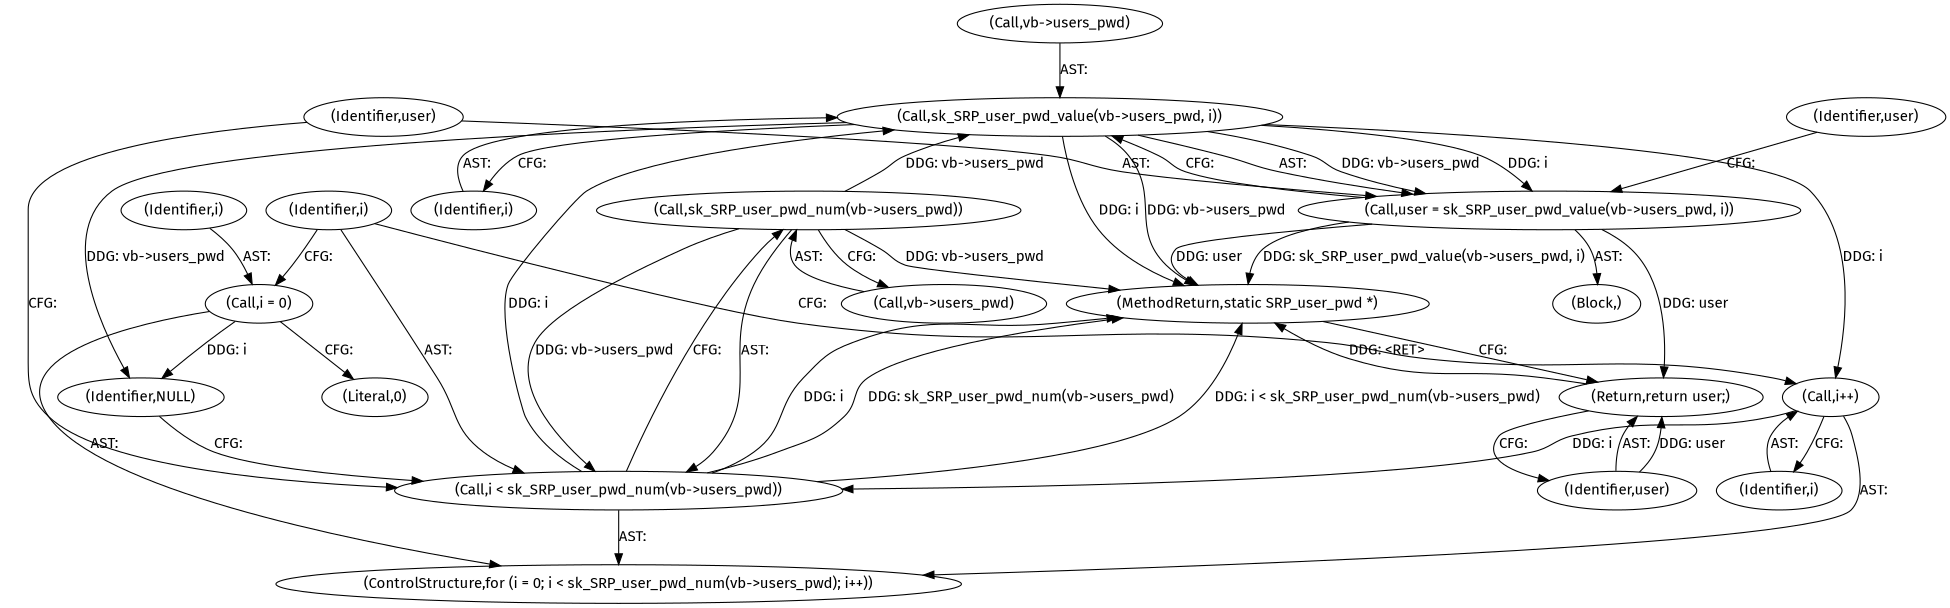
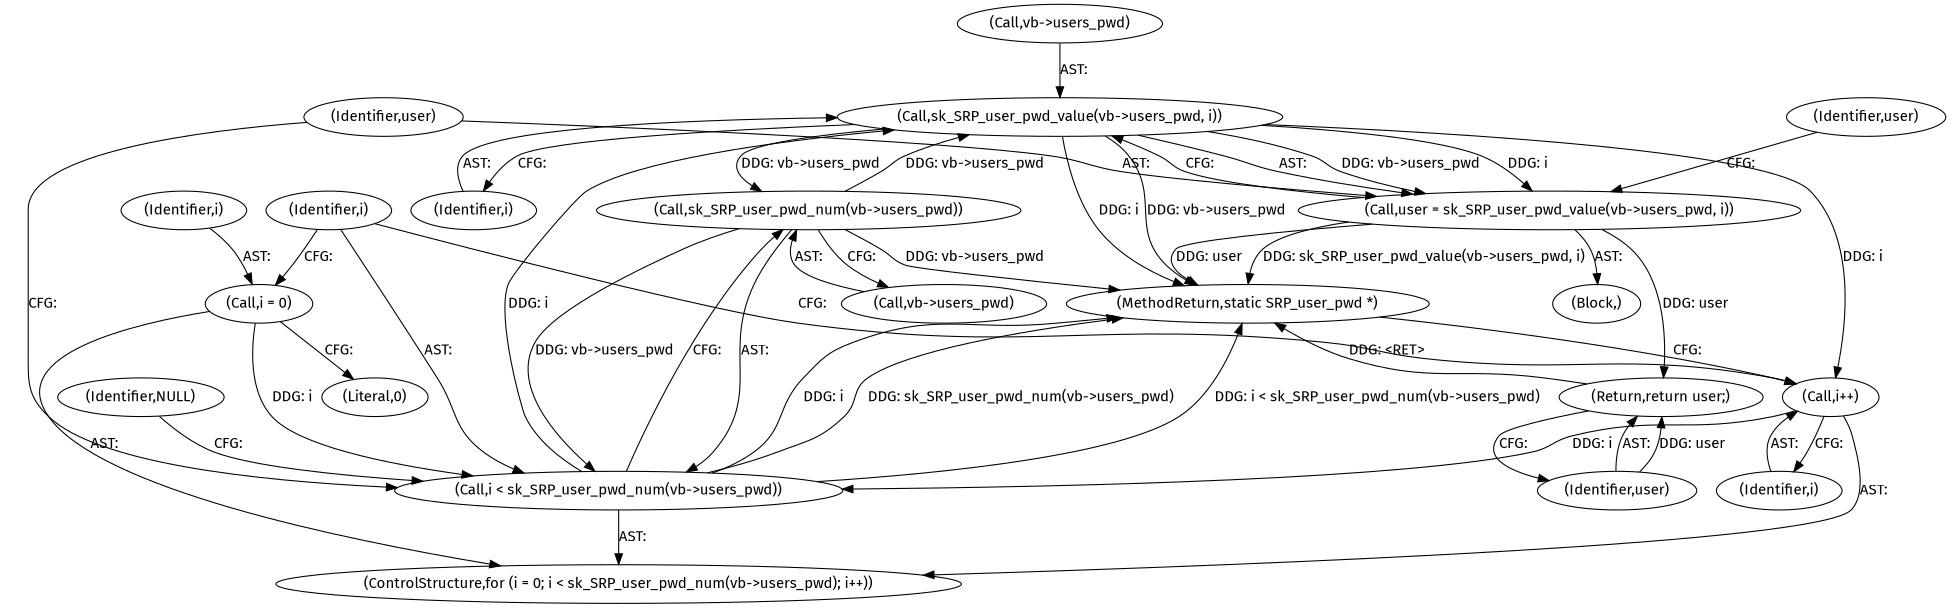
edge "(Call,sk_SRP_user_pwd_value(vb->users_pwd, i))" -> "(Identifier,NULL)": now "(Call,sk_SRP_user_pwd_value(vb->users_pwd, i))" -> "(Call,sk_SRP_user_pwd_num(vb->users_pwd))"
edge "(Call,i = 0)" -> "(Identifier,NULL)": now "(Call,i = 0)" -> "(Call,i < sk_SRP_user_pwd_num(vb->users_pwd))"
edge "(MethodReturn,static SRP_user_pwd *)" -> "(Return,return user;)": now "(MethodReturn,static SRP_user_pwd *)" -> "(Call,i++)"
